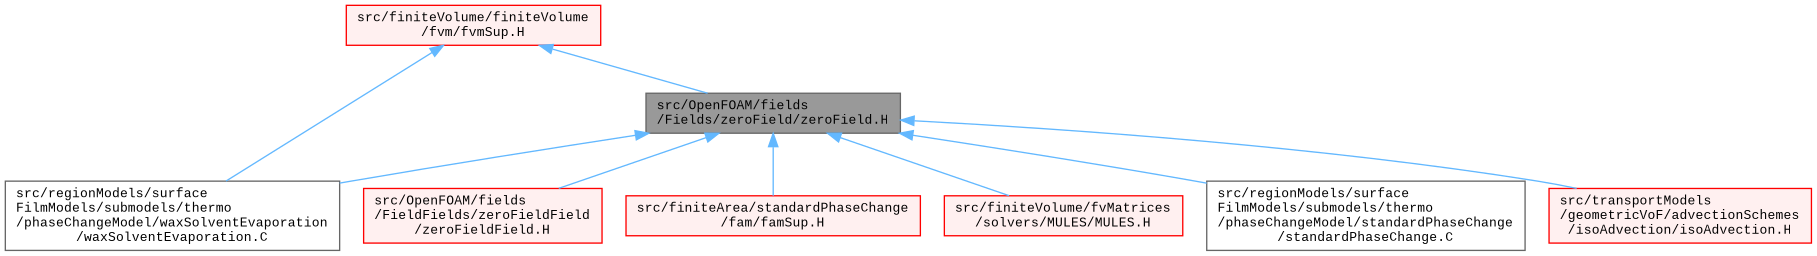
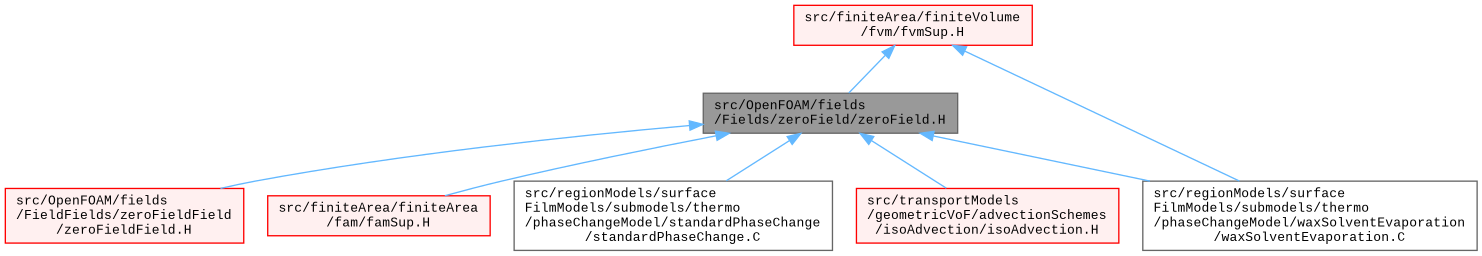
node "src/finiteVolume/finiteVolume /fvm/fvmSup.H": label "src/finiteVolume/finiteVolume /fvm/fvmSup.H" -> "src/finiteArea/finiteVolume /fvm/fvmSup.H"
node "src/finiteArea/standardPhaseChange /fam/famSup.H": label "src/finiteArea/standardPhaseChange /fam/famSup.H" -> "src/finiteArea/finiteArea /fam/famSup.H"
node "src/finiteVolume/fvMatrices /solvers/MULES/MULES.H": removed
